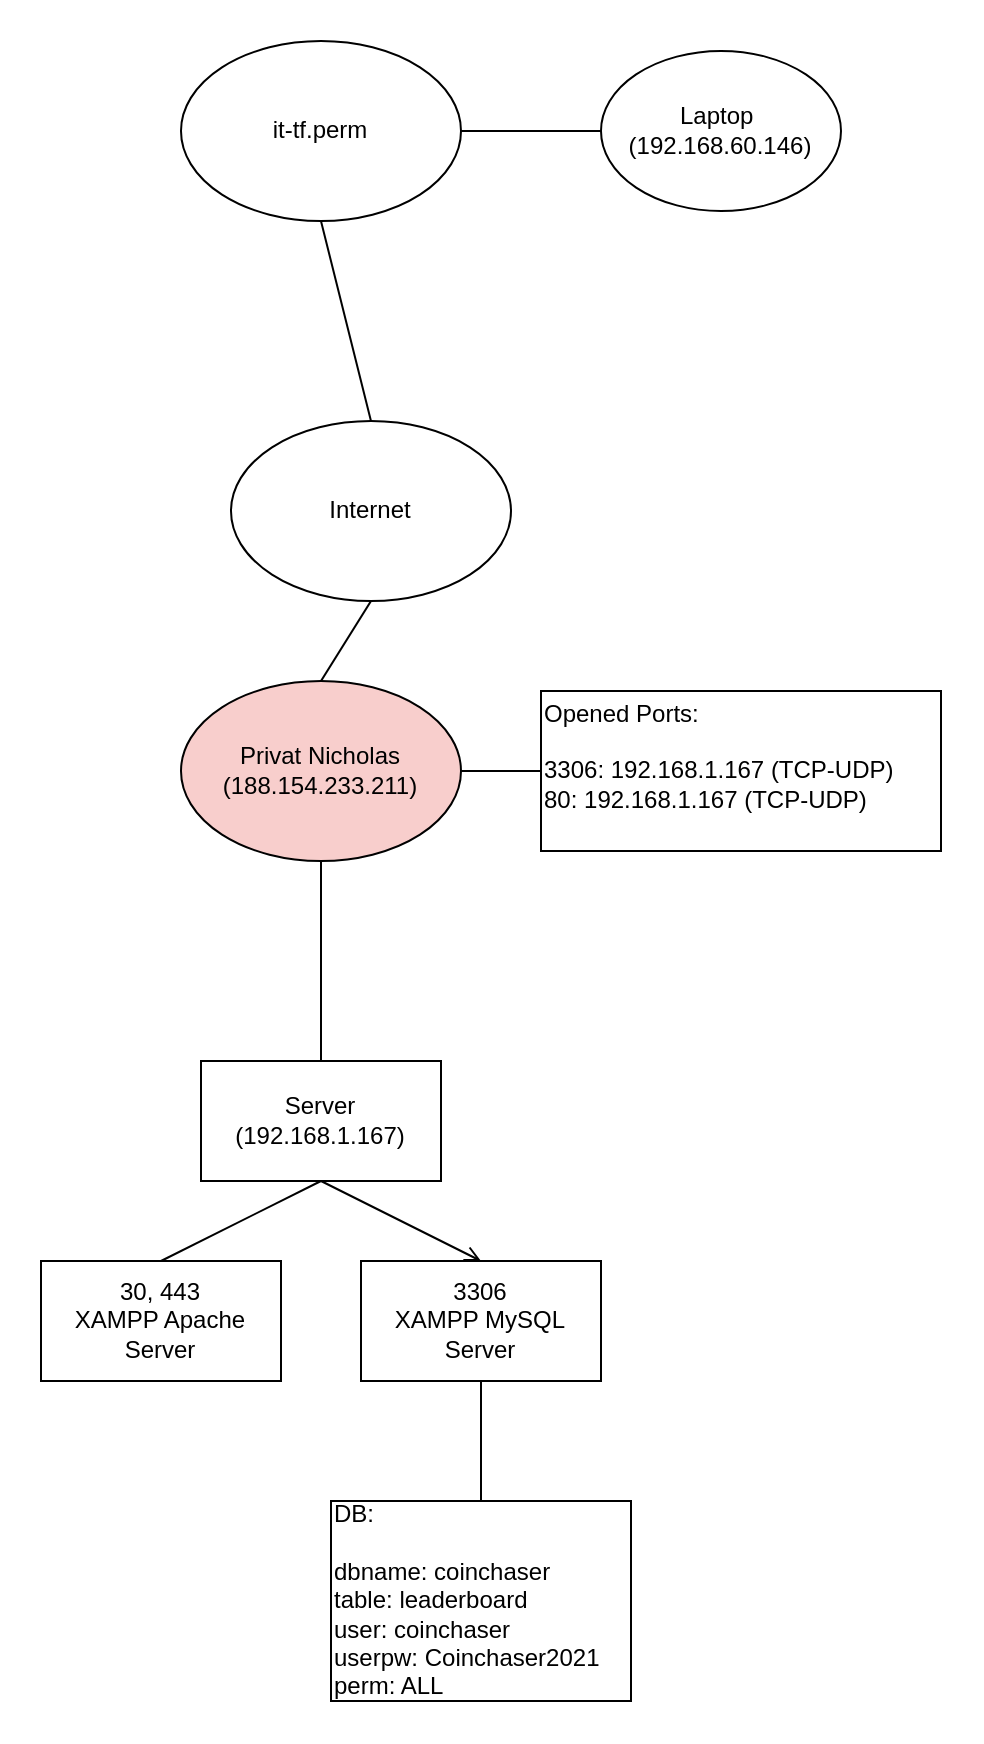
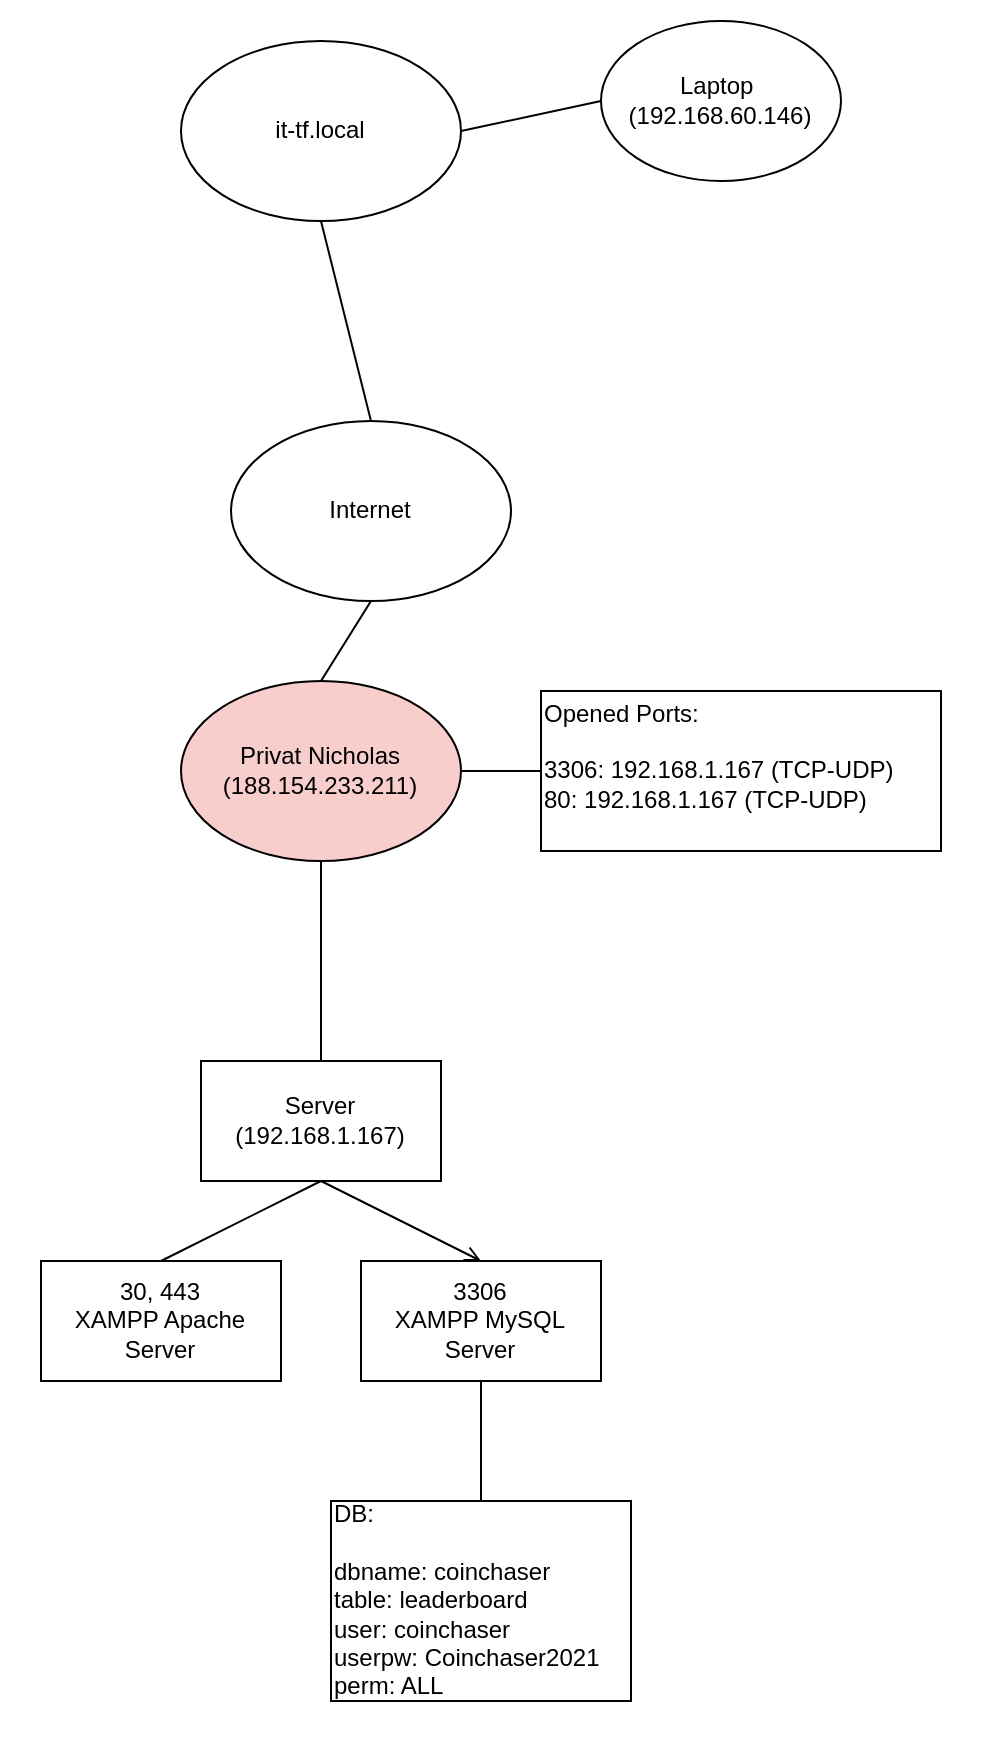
node "it-tf.perm": label "it-tf.perm" -> "it-tf.local"
node "Laptop (192.168.60.146)": moved (721, 131) -> (721, 101)
